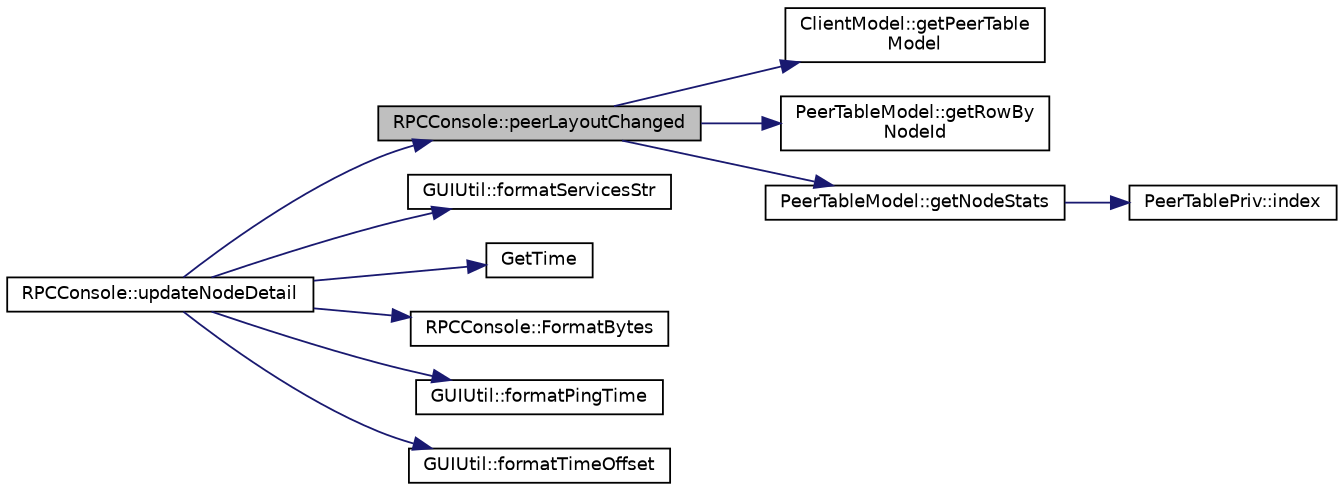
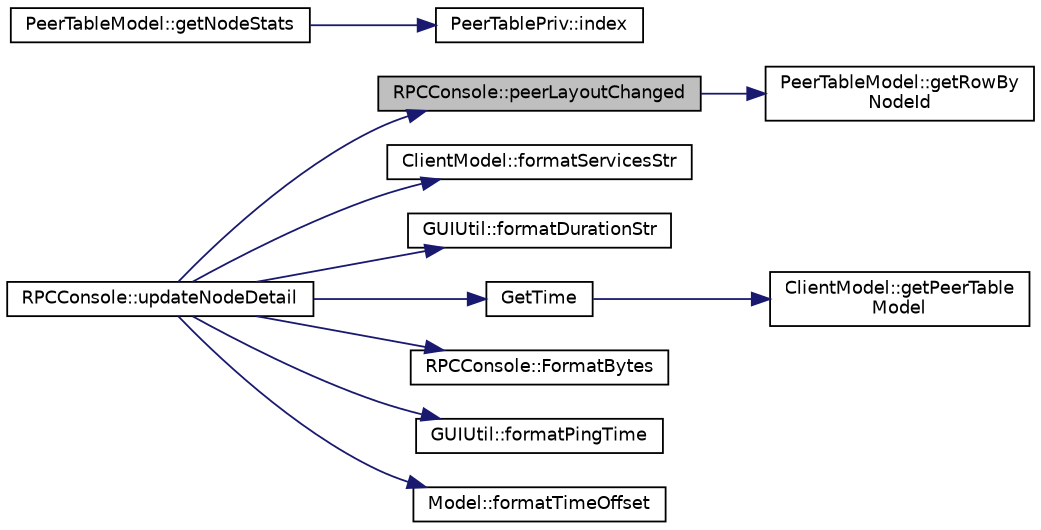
edge "RPCConsole::peerLayoutChanged" -> "ClientModel::getPeerTable Model": now "GetTime" -> "ClientModel::getPeerTable Model"
edge "RPCConsole::peerLayoutChanged" -> "PeerTableModel::getNodeStats": removed
node "GUIUtil::formatServicesStr": label "GUIUtil::formatServicesStr" -> "ClientModel::formatServicesStr"
node "GUIUtil::formatDurationStr": added
node "GUIUtil::formatTimeOffset": label "GUIUtil::formatTimeOffset" -> "Model::formatTimeOffset"
